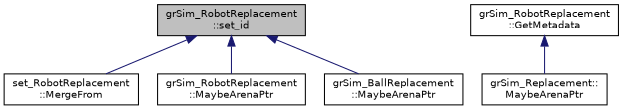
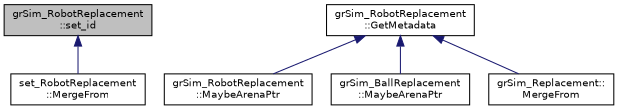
edge "grSim_BallReplacement ::MaybeArenaPtr" -> "grSim_RobotReplacement ::set_id": now "grSim_BallReplacement ::MaybeArenaPtr" -> "grSim_RobotReplacement ::GetMetadata"
edge "grSim_RobotReplacement ::MaybeArenaPtr" -> "grSim_RobotReplacement ::set_id": now "grSim_RobotReplacement ::MaybeArenaPtr" -> "grSim_RobotReplacement ::GetMetadata"
node "grSim_Replacement:: MaybeArenaPtr": label "grSim_Replacement:: MaybeArenaPtr" -> "grSim_Replacement:: MergeFrom"
